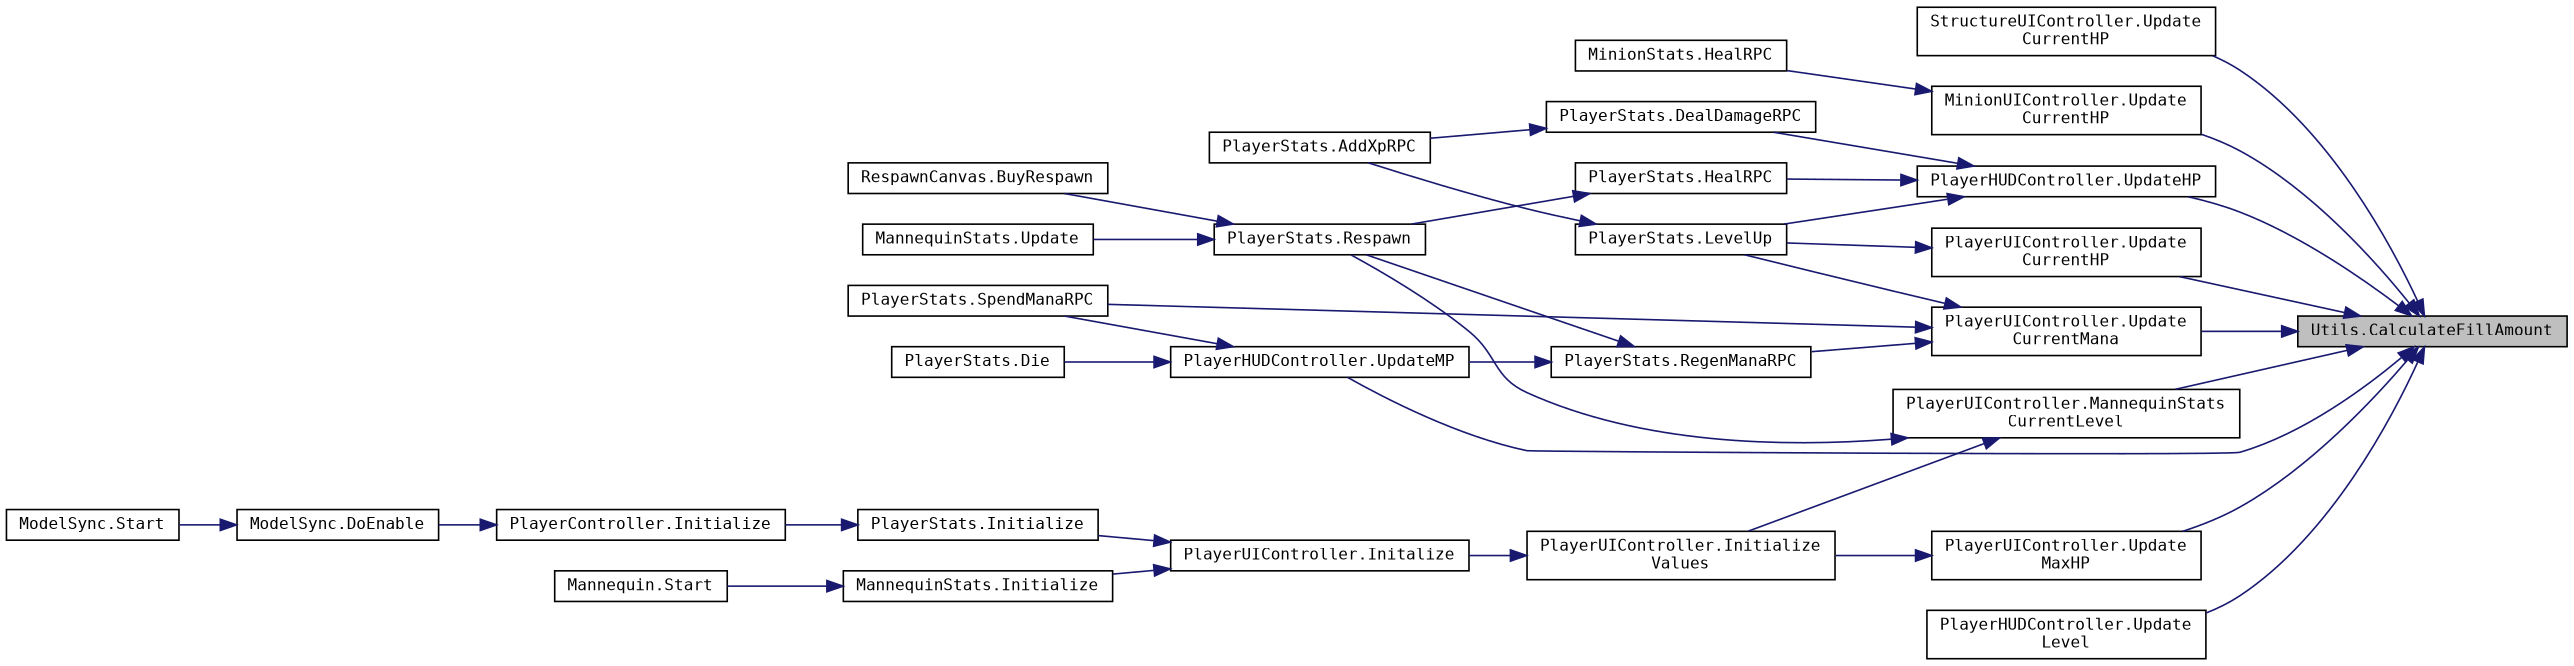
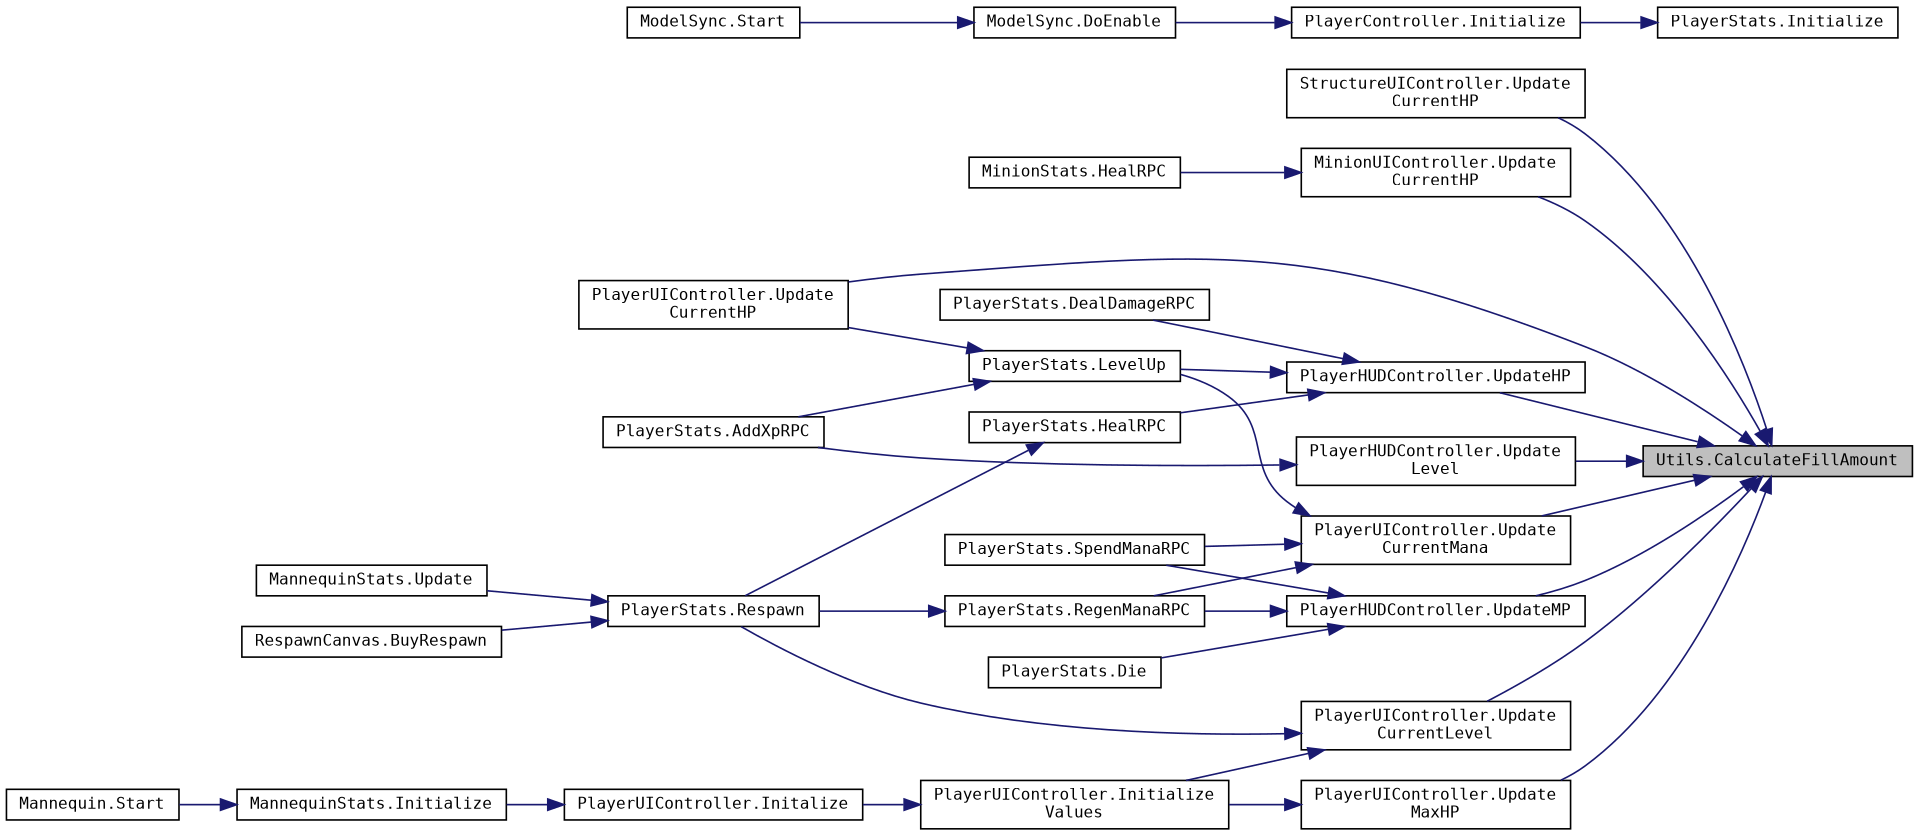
edge "PlayerStats.AddXpRPC" -> "PlayerStats.DealDamageRPC": now "PlayerStats.AddXpRPC" -> "PlayerHUDController.Update Level"
edge "PlayerStats.LevelUp" -> "PlayerUIController.Update CurrentHP": reversed
edge "PlayerHUDController.UpdateMP" -> "PlayerStats.RegenManaRPC": reversed
node "PlayerUIController.MannequinStats CurrentLevel": label "PlayerUIController.MannequinStats CurrentLevel" -> "PlayerUIController.Update CurrentLevel"
edge "PlayerStats.Initialize" -> "PlayerUIController.Initalize": removed
